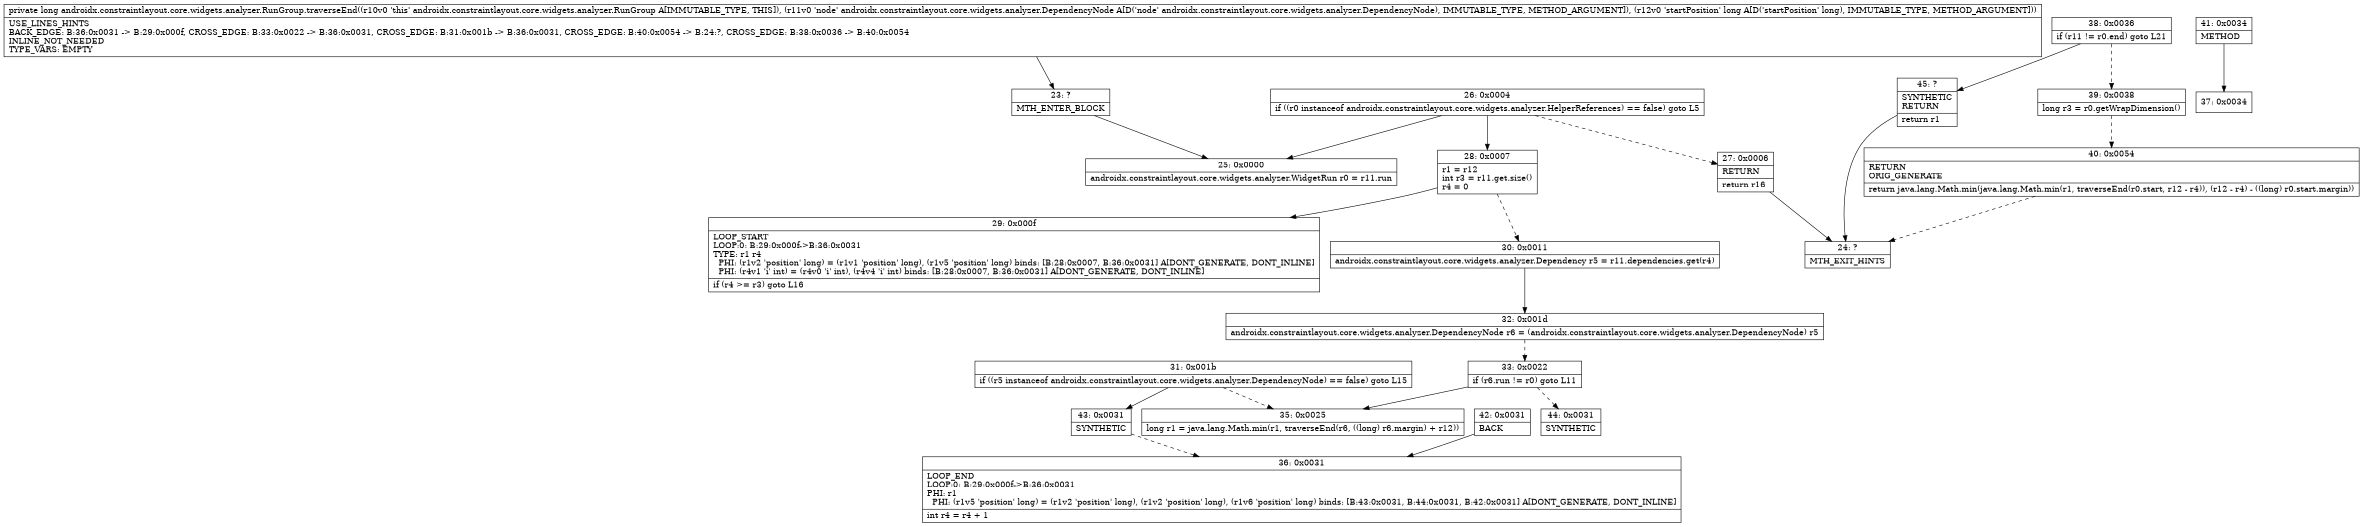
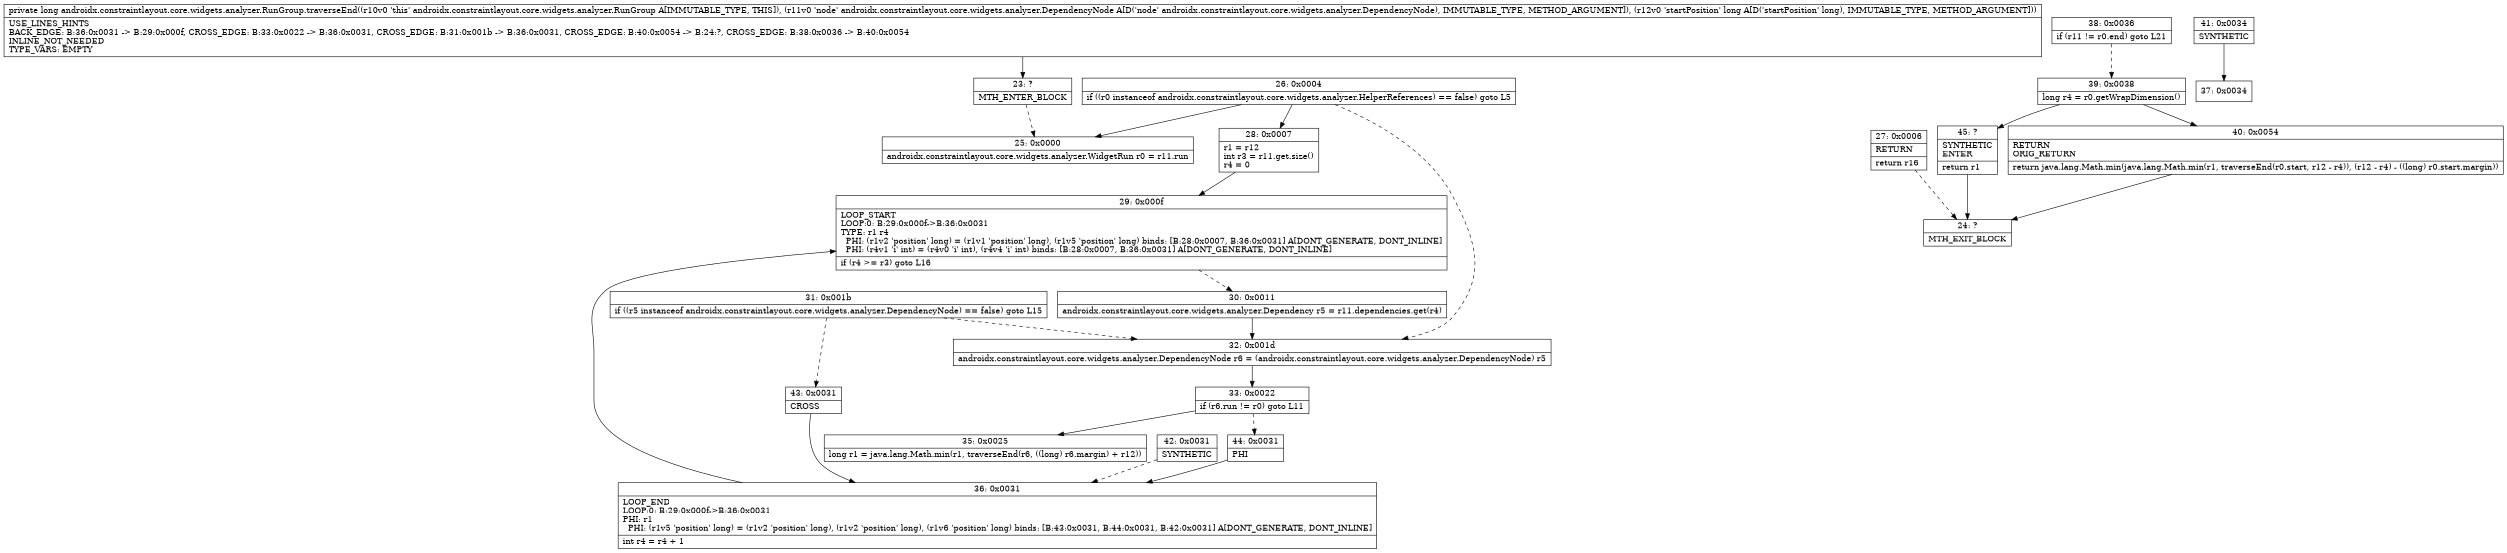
node "41: 0x0034": text "METHOD" -> "SYNTHETIC"
edge "38: 0x0036" -> "45: ?": now "39: 0x0038" -> "45: ?"
node "45: ?": text "RETURN" -> "ENTER"
node "39: 0x0038": text "long r3 = r0.getWrapDimension()" -> "long r4 = r0.getWrapDimension()"
edge "39: 0x0038" -> "40: 0x0054": style dashed -> solid
edge "23: ?" -> "25: 0x0000": style solid -> dashed
edge "26: 0x0004" -> "27: 0x0006": now "26: 0x0004" -> "32: 0x001d"
node "40: 0x0054": text "ORIG_GENERATE" -> "ORIG_RETURN"
edge "28: 0x0007" -> "30: 0x0011": now "29: 0x000f" -> "30: 0x0011"
edge "27: 0x0006" -> "24: ?": style solid -> dashed
edge "40: 0x0054" -> "24: ?": style dashed -> solid
node "24: ?": text "MTH_EXIT_HINTS" -> "MTH_EXIT_BLOCK"
edge "36: 0x0031" -> "29: 0x000f": added
edge "32: 0x001d" -> "33: 0x0022": style dashed -> solid
edge "31: 0x001b" -> "43: 0x0031": style solid -> dashed
edge "31: 0x001b" -> "35: 0x0025": now "31: 0x001b" -> "32: 0x001d"
node "43: 0x0031": text "SYNTHETIC" -> "CROSS"
node "42: 0x0031": text "BACK" -> "SYNTHETIC"
node "44: 0x0031": text "SYNTHETIC" -> "PHI"
edge "43: 0x0031" -> "36: 0x0031": style dashed -> solid
edge "42: 0x0031" -> "36: 0x0031": style solid -> dashed
edge "44: 0x0031" -> "36: 0x0031": added
